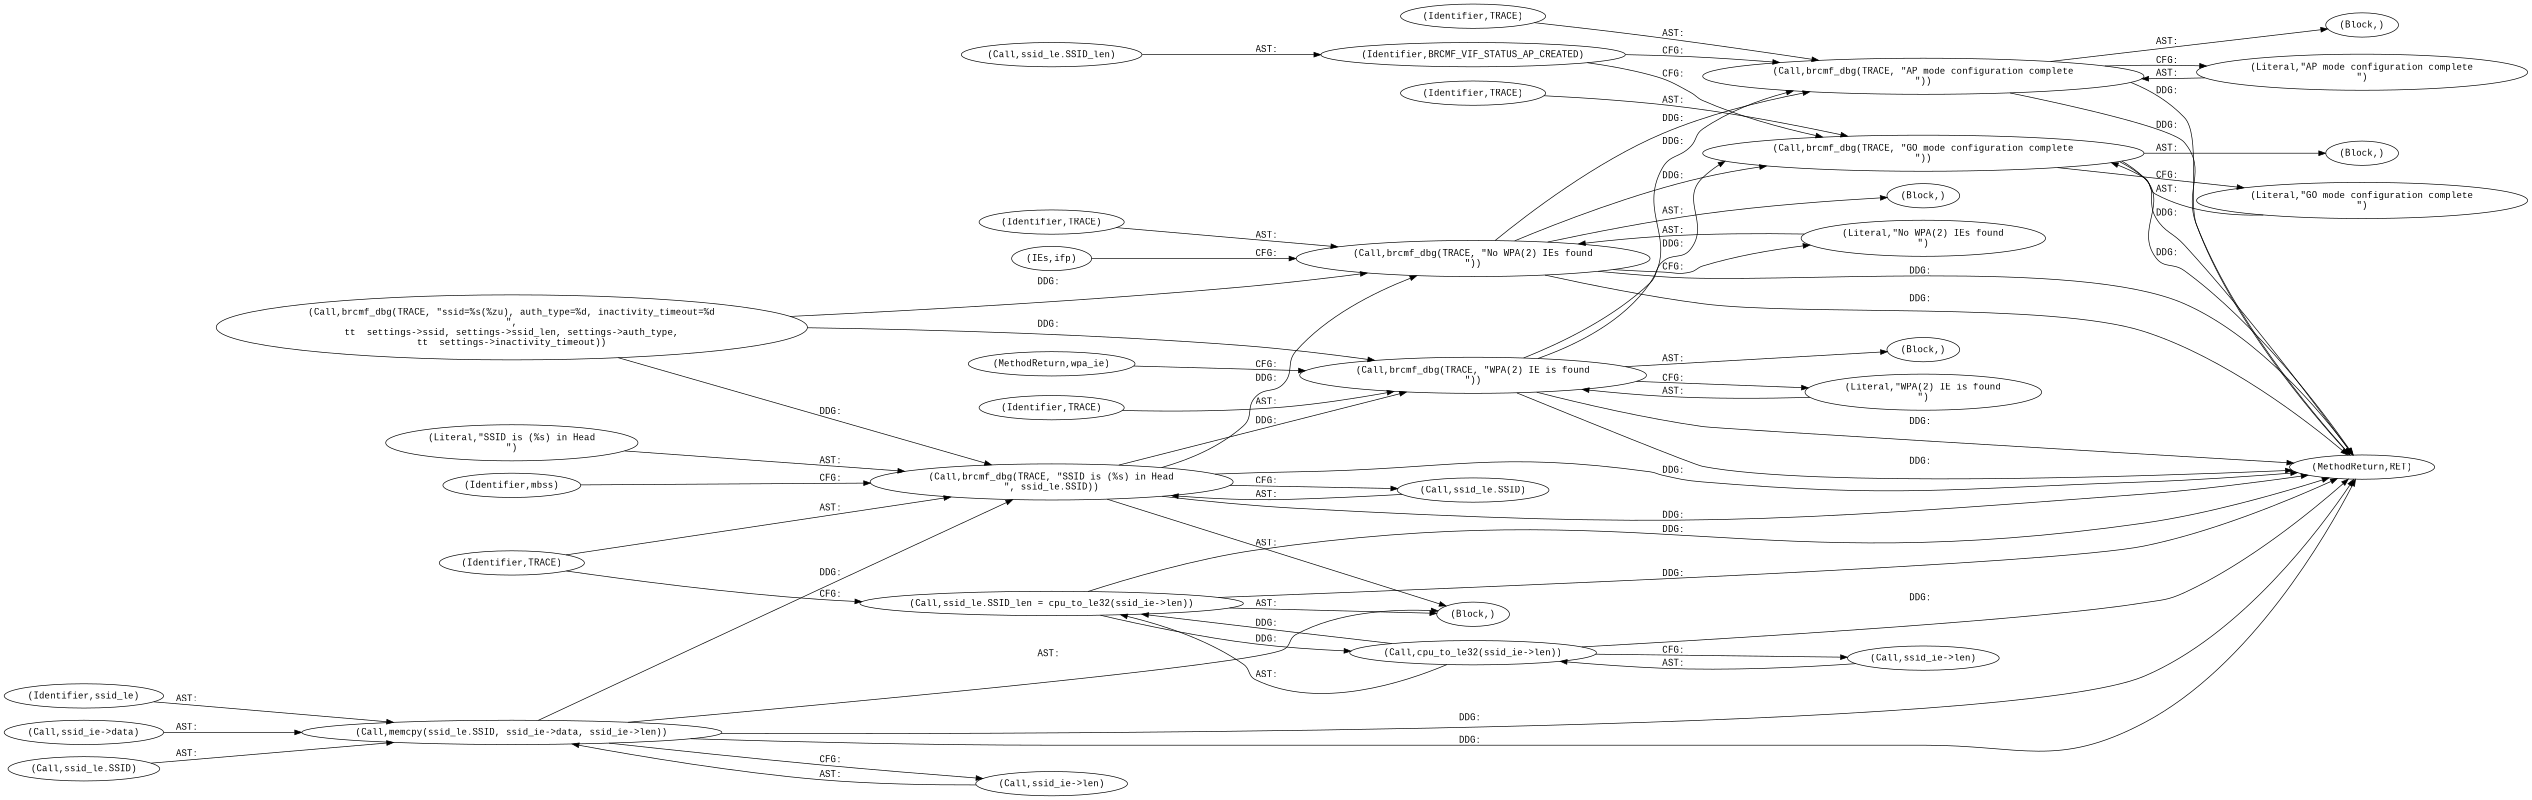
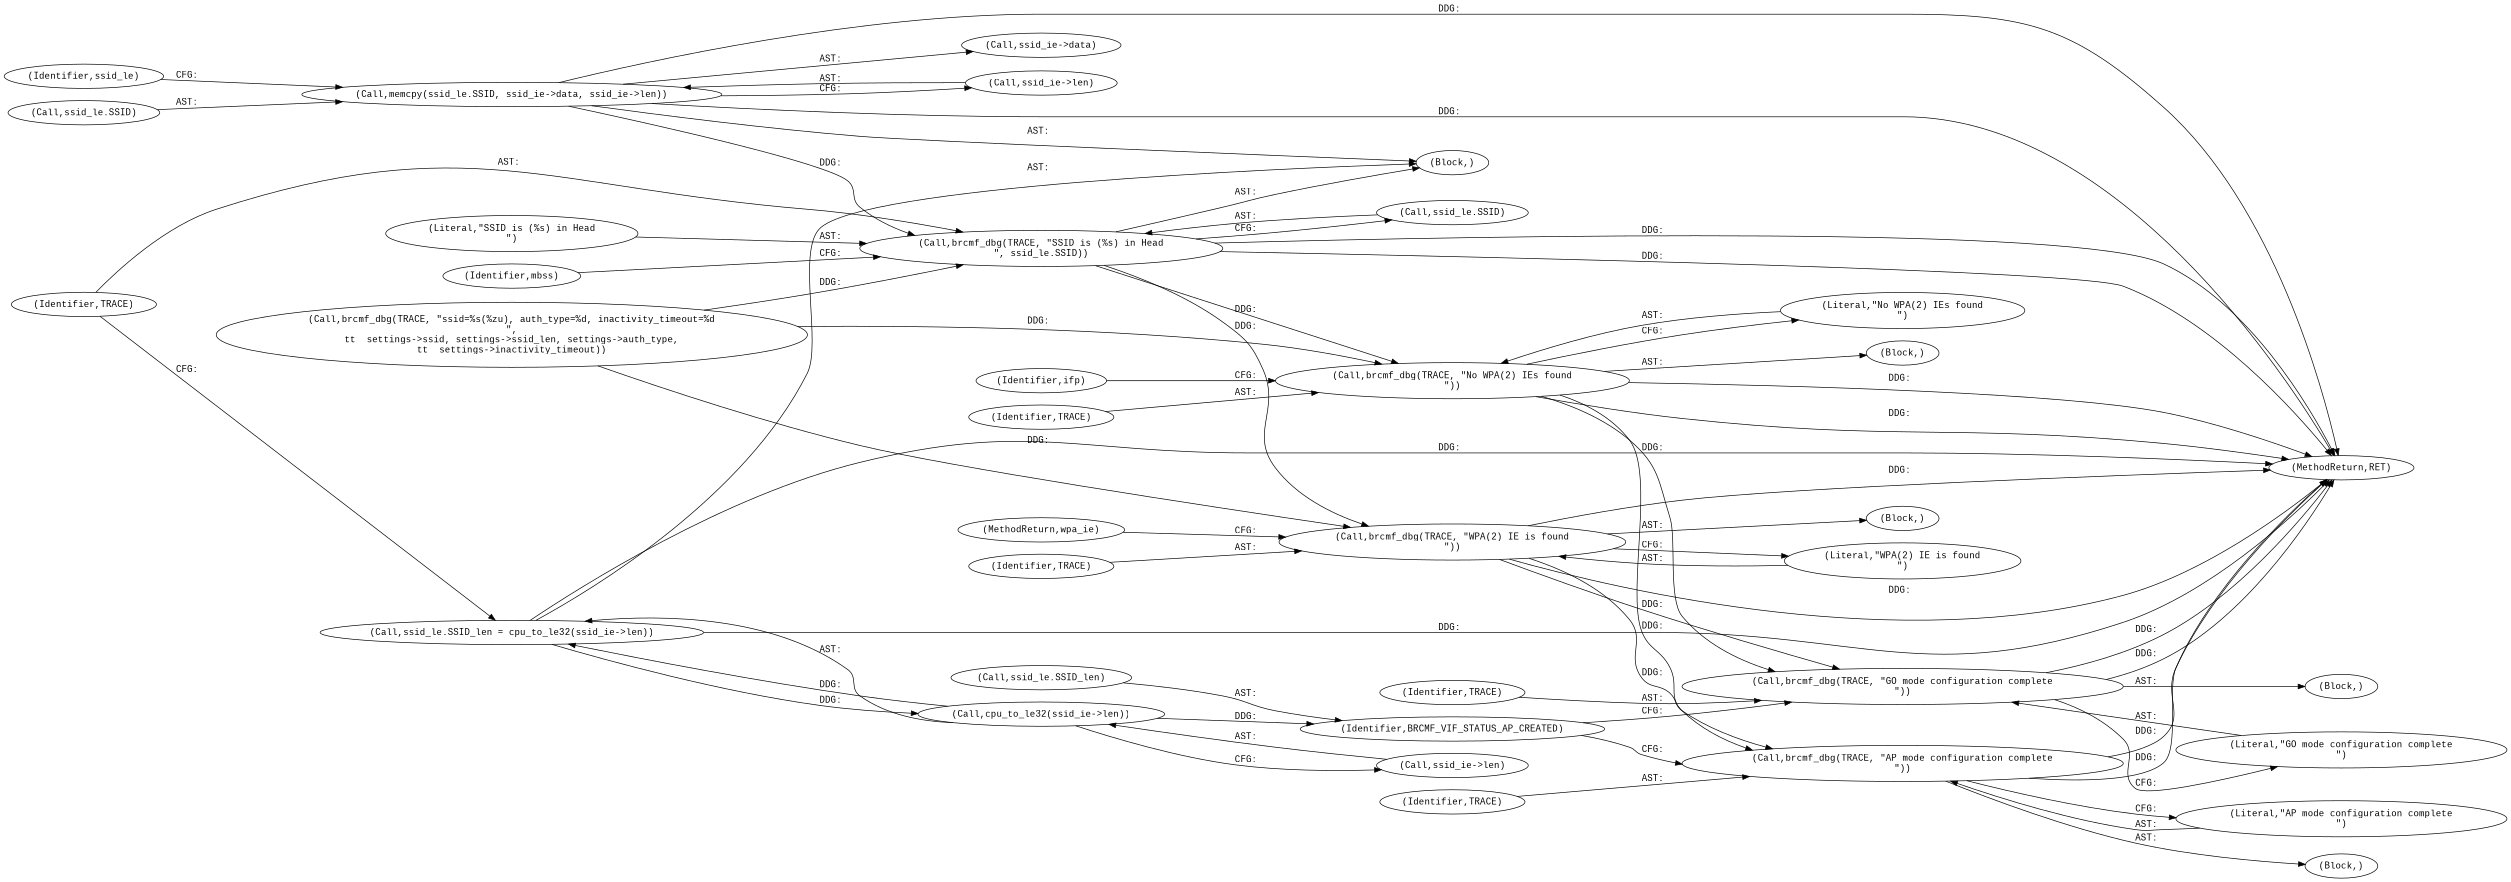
node "(IEs,ifp)": label "(IEs,ifp)" -> "(Identifier,ifp)"
edge "(Call,cpu_to_le32(ssid_ie->len))" -> "(MethodReturn,RET)": now "(Call,cpu_to_le32(ssid_ie->len))" -> "(Identifier,BRCMF_VIF_STATUS_AP_CREATED)"
edge "(Identifier,ssid_le)" -> "(Call,memcpy(ssid_le.SSID, ssid_ie->data, ssid_ie->len))": label "AST: " -> "CFG: "
edge "(Call,ssid_ie->data)" -> "(Call,memcpy(ssid_le.SSID, ssid_ie->data, ssid_ie->len))": reversed
